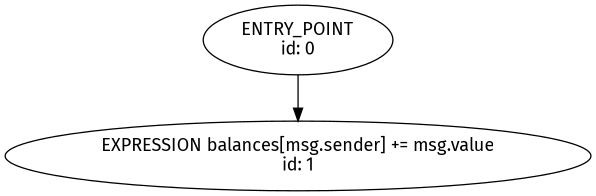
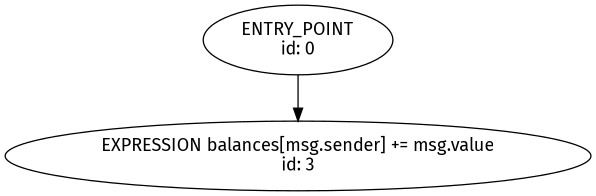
node "EXPRESSION balances[msg.sender] += msg.value id: 1": label "EXPRESSION balances[msg.sender] += msg.value id: 1" -> "EXPRESSION balances[msg.sender] += msg.value id: 3"
